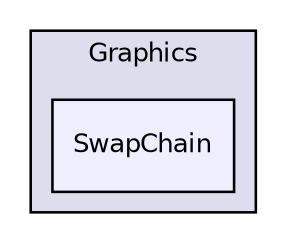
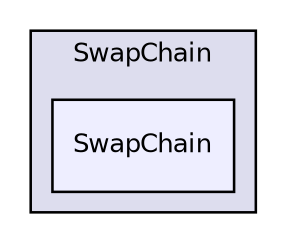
cluster "Graphics": label "Graphics" -> "SwapChain"
